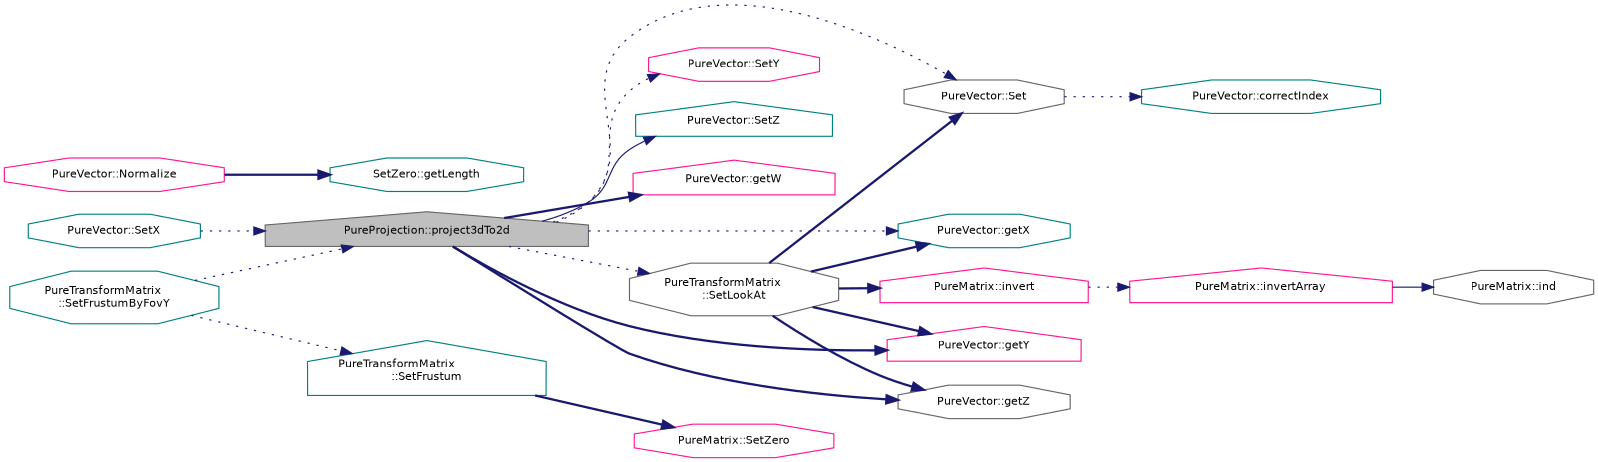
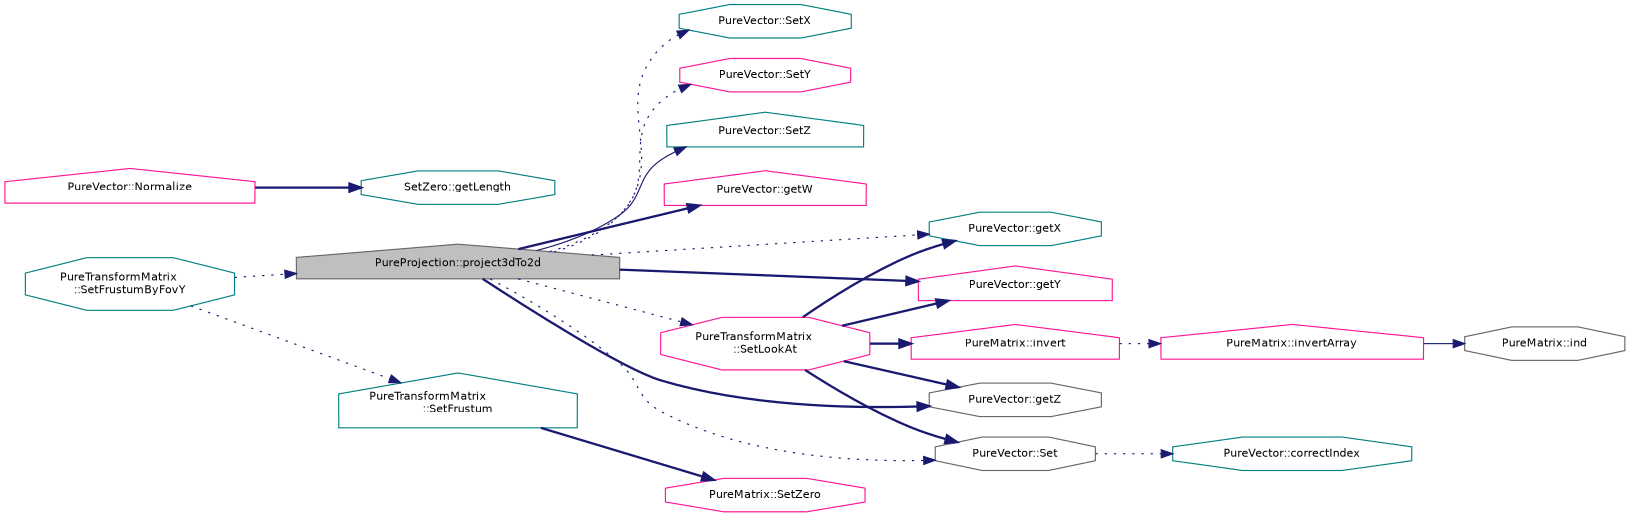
node "PureVector::Normalize": shape octagon -> house
edge "PureVector::SetX" -> "PureProjection::project3dTo2d": reversed
node "PureTransformMatrix ::SetLookAt": color gray40 -> deeppink
